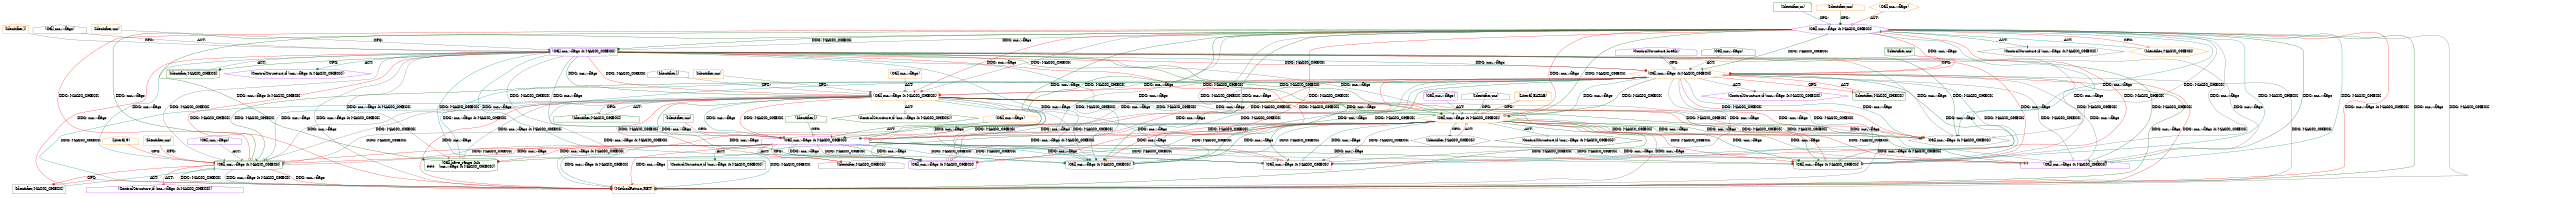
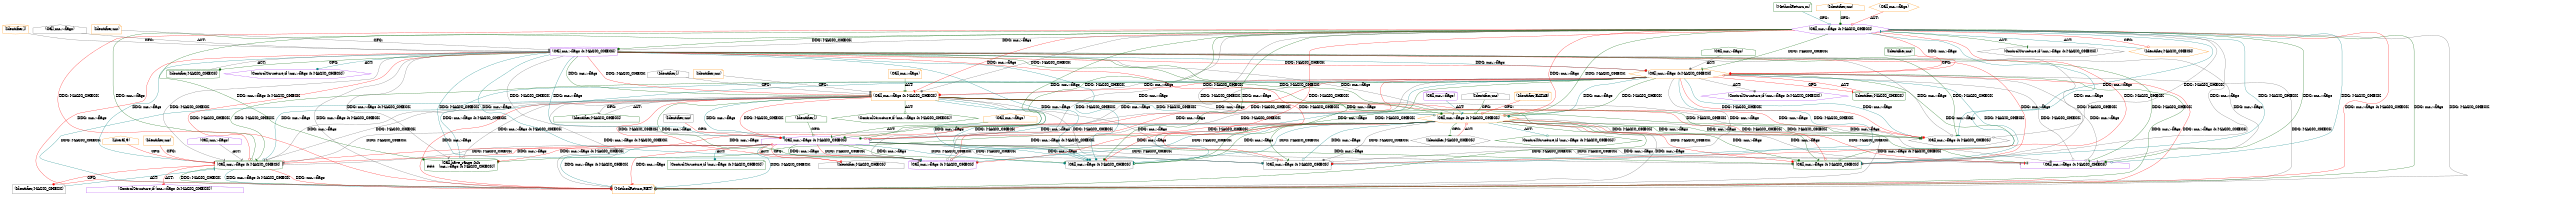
node "(Identifier,m)": label "(Identifier,m)" -> "(MethodReturn,m)"
node "(ControlStructure,break;)": removed
node "(Literal,EATAB)": label "(Literal,EATAB)" -> "(Identifier,EATAB)"
